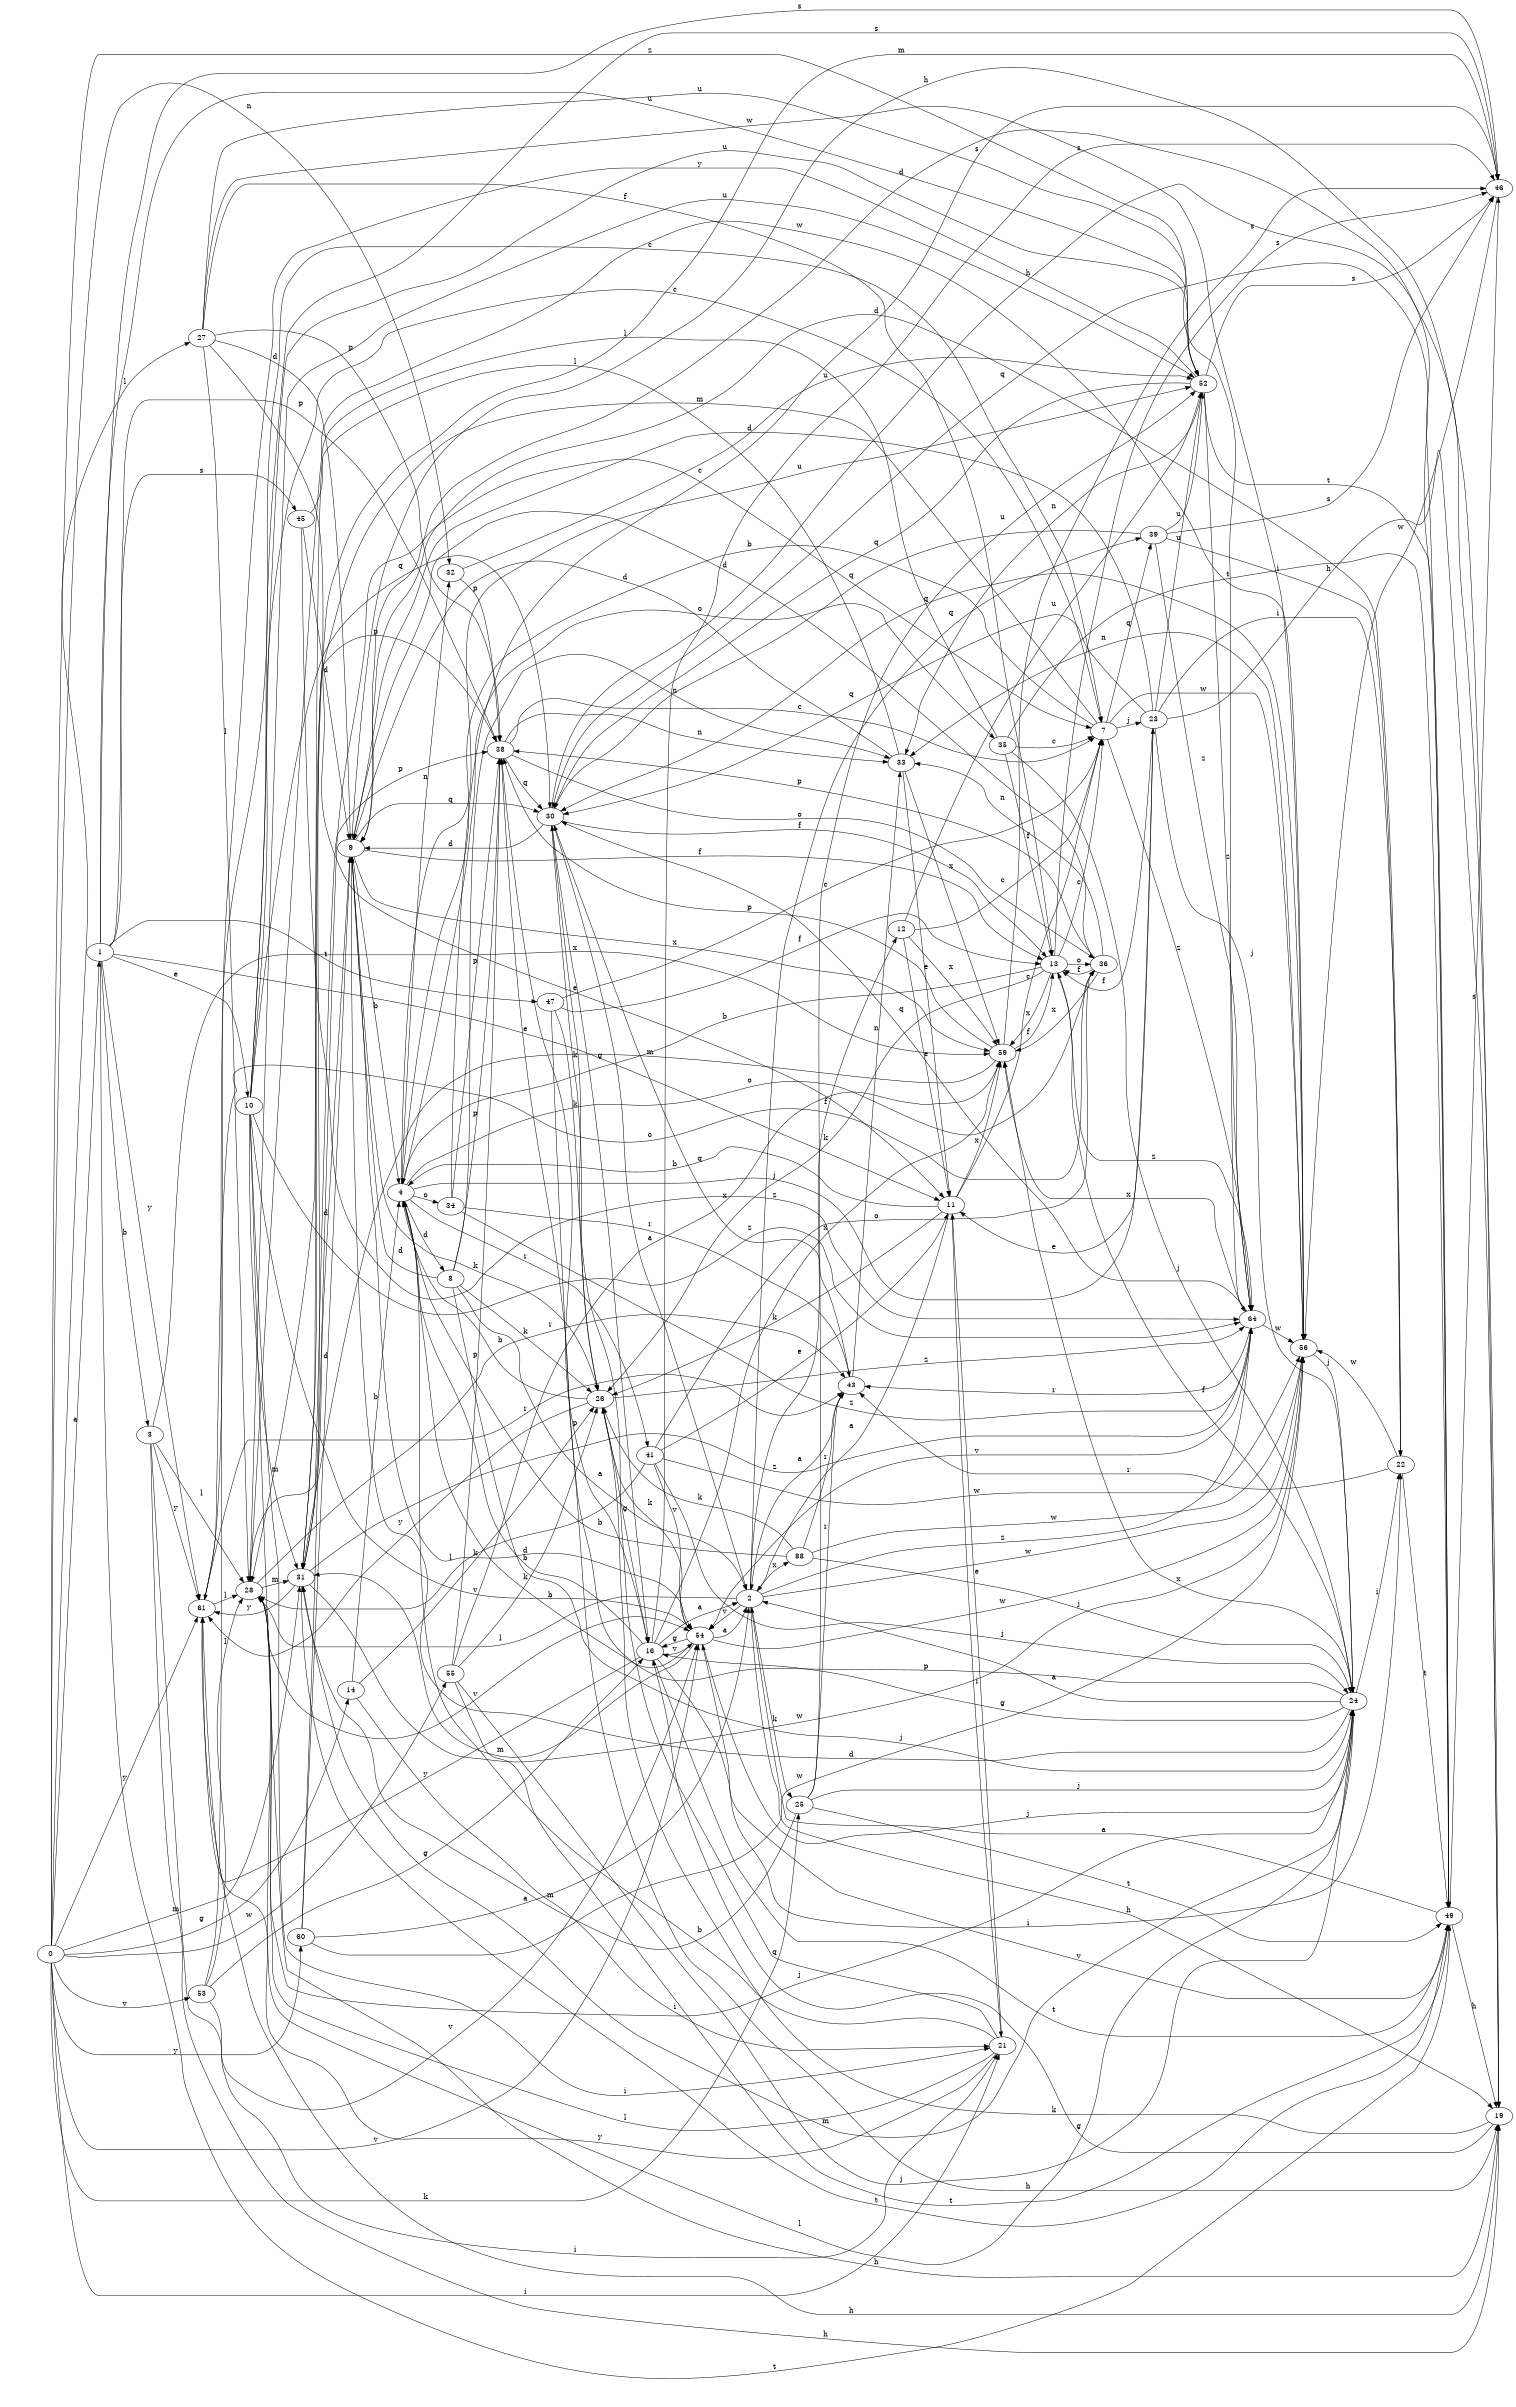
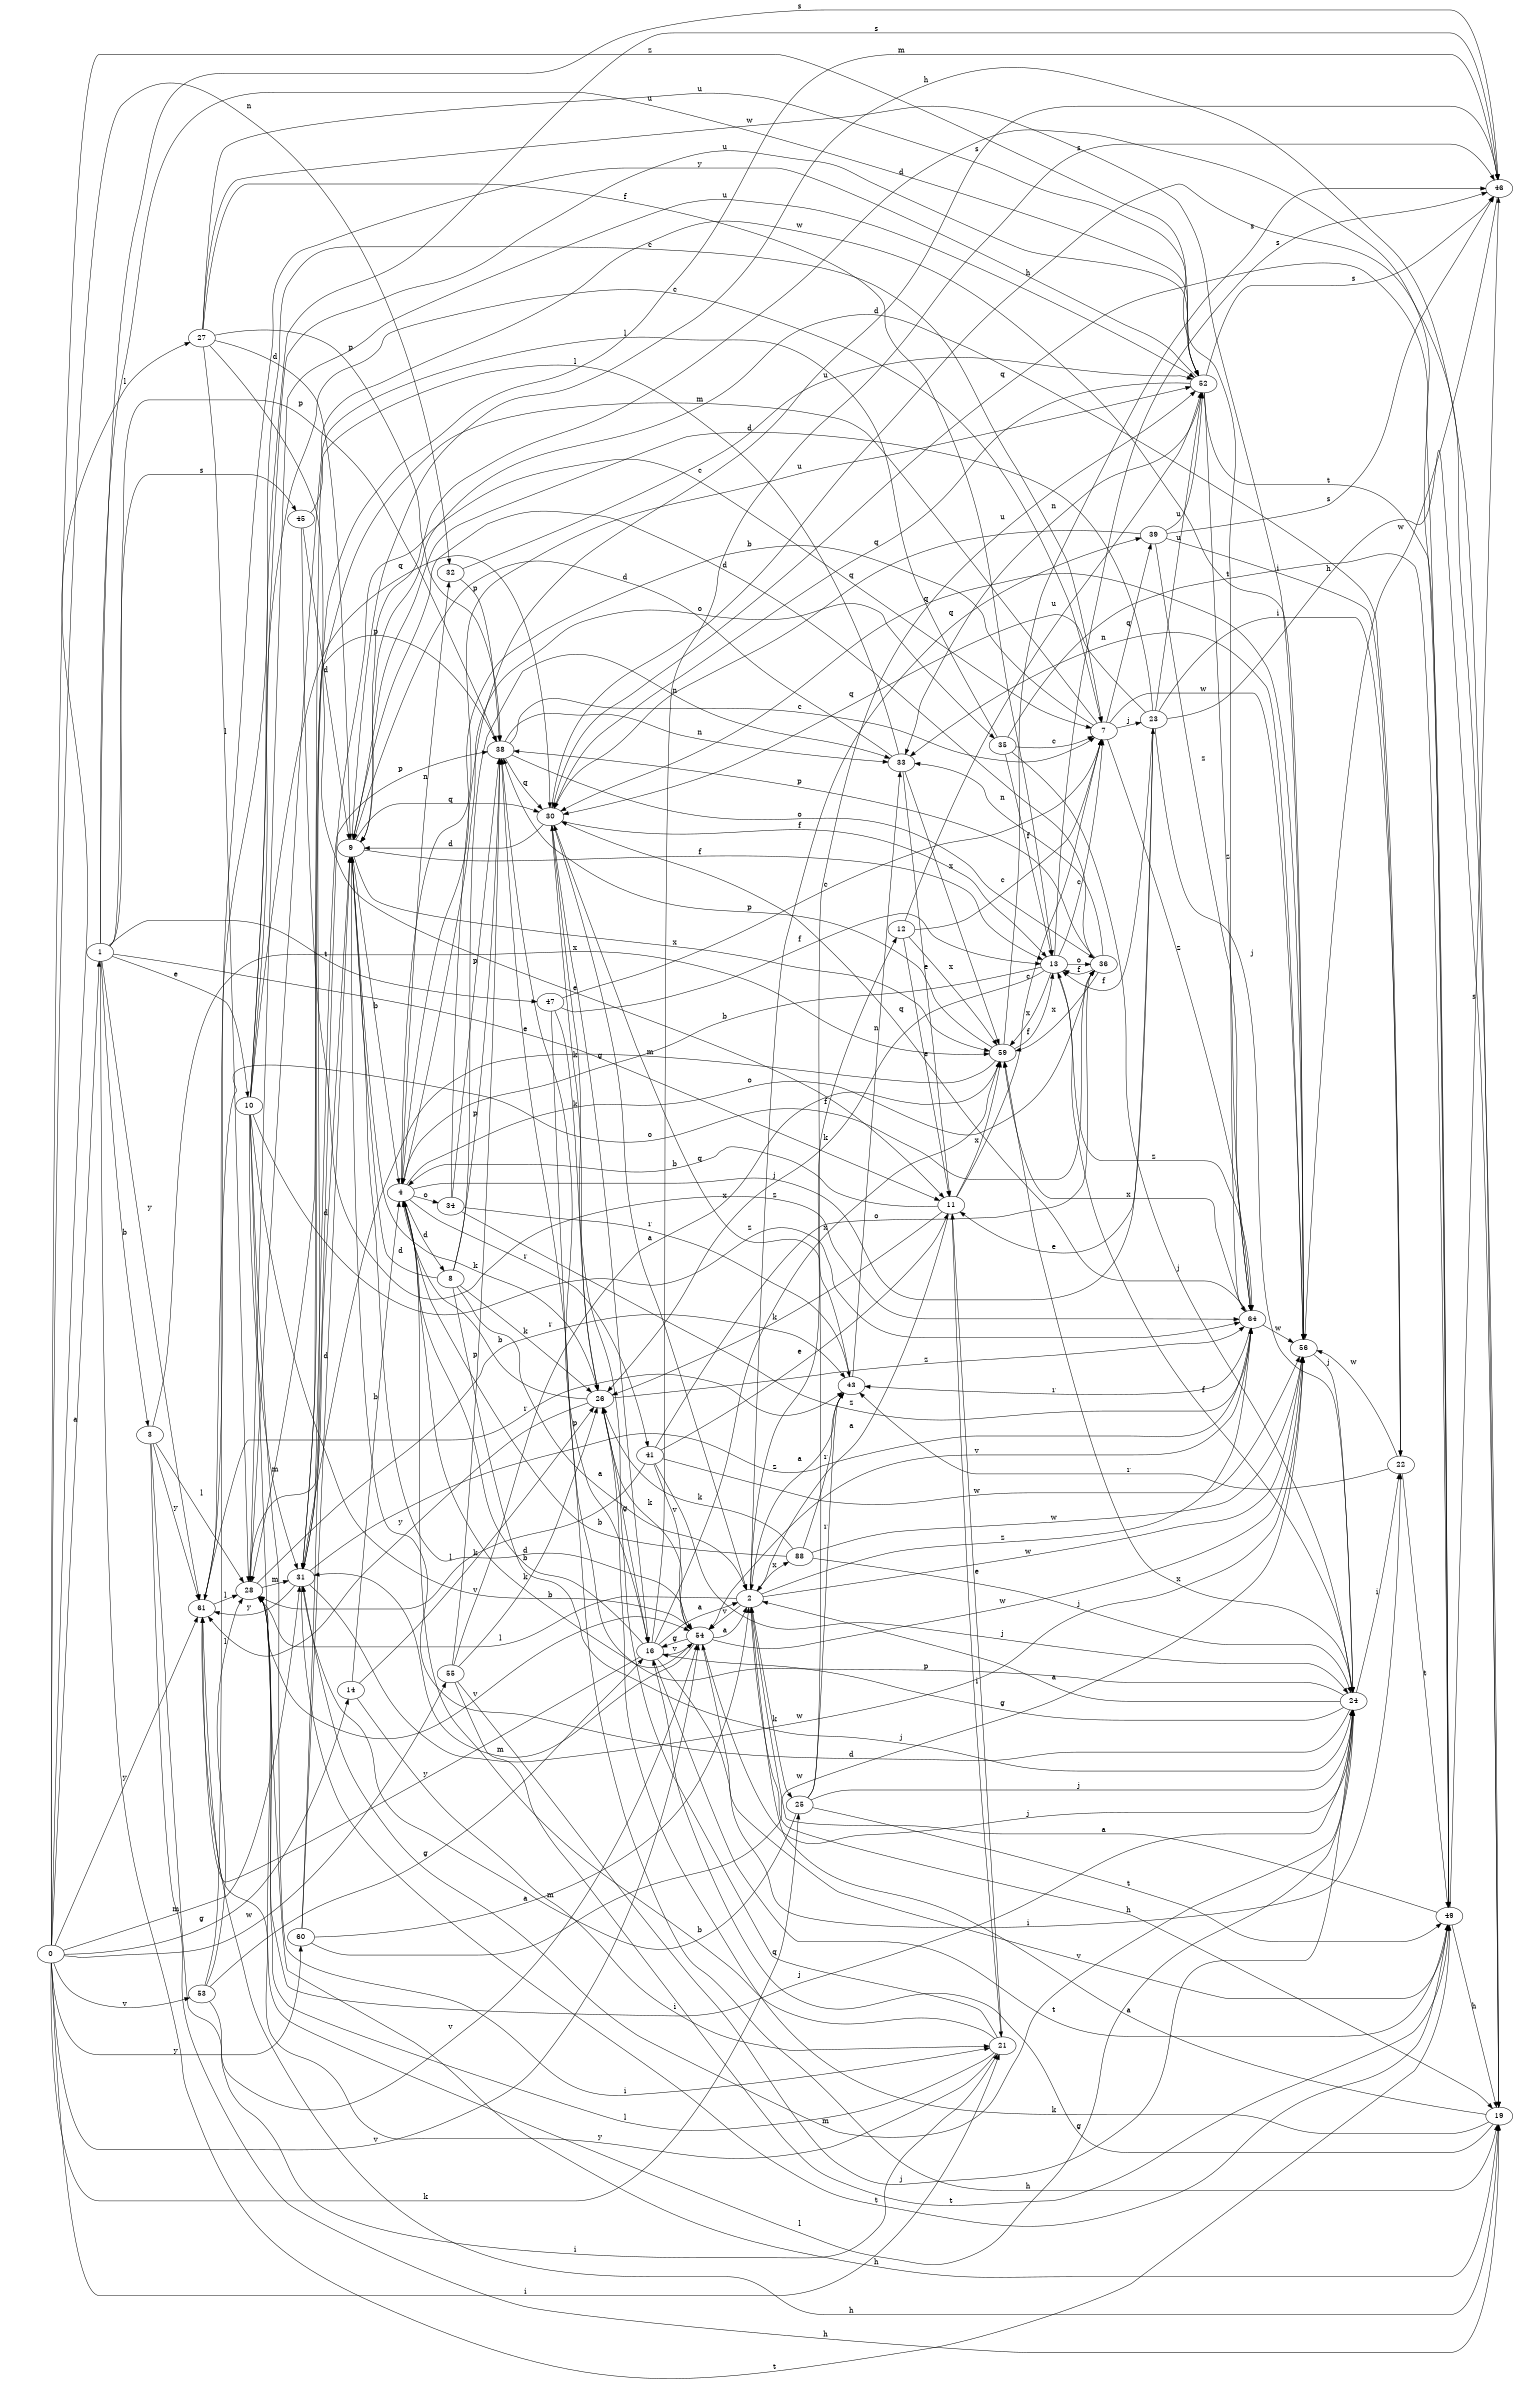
edge "19" -> "2": added, label "a"
